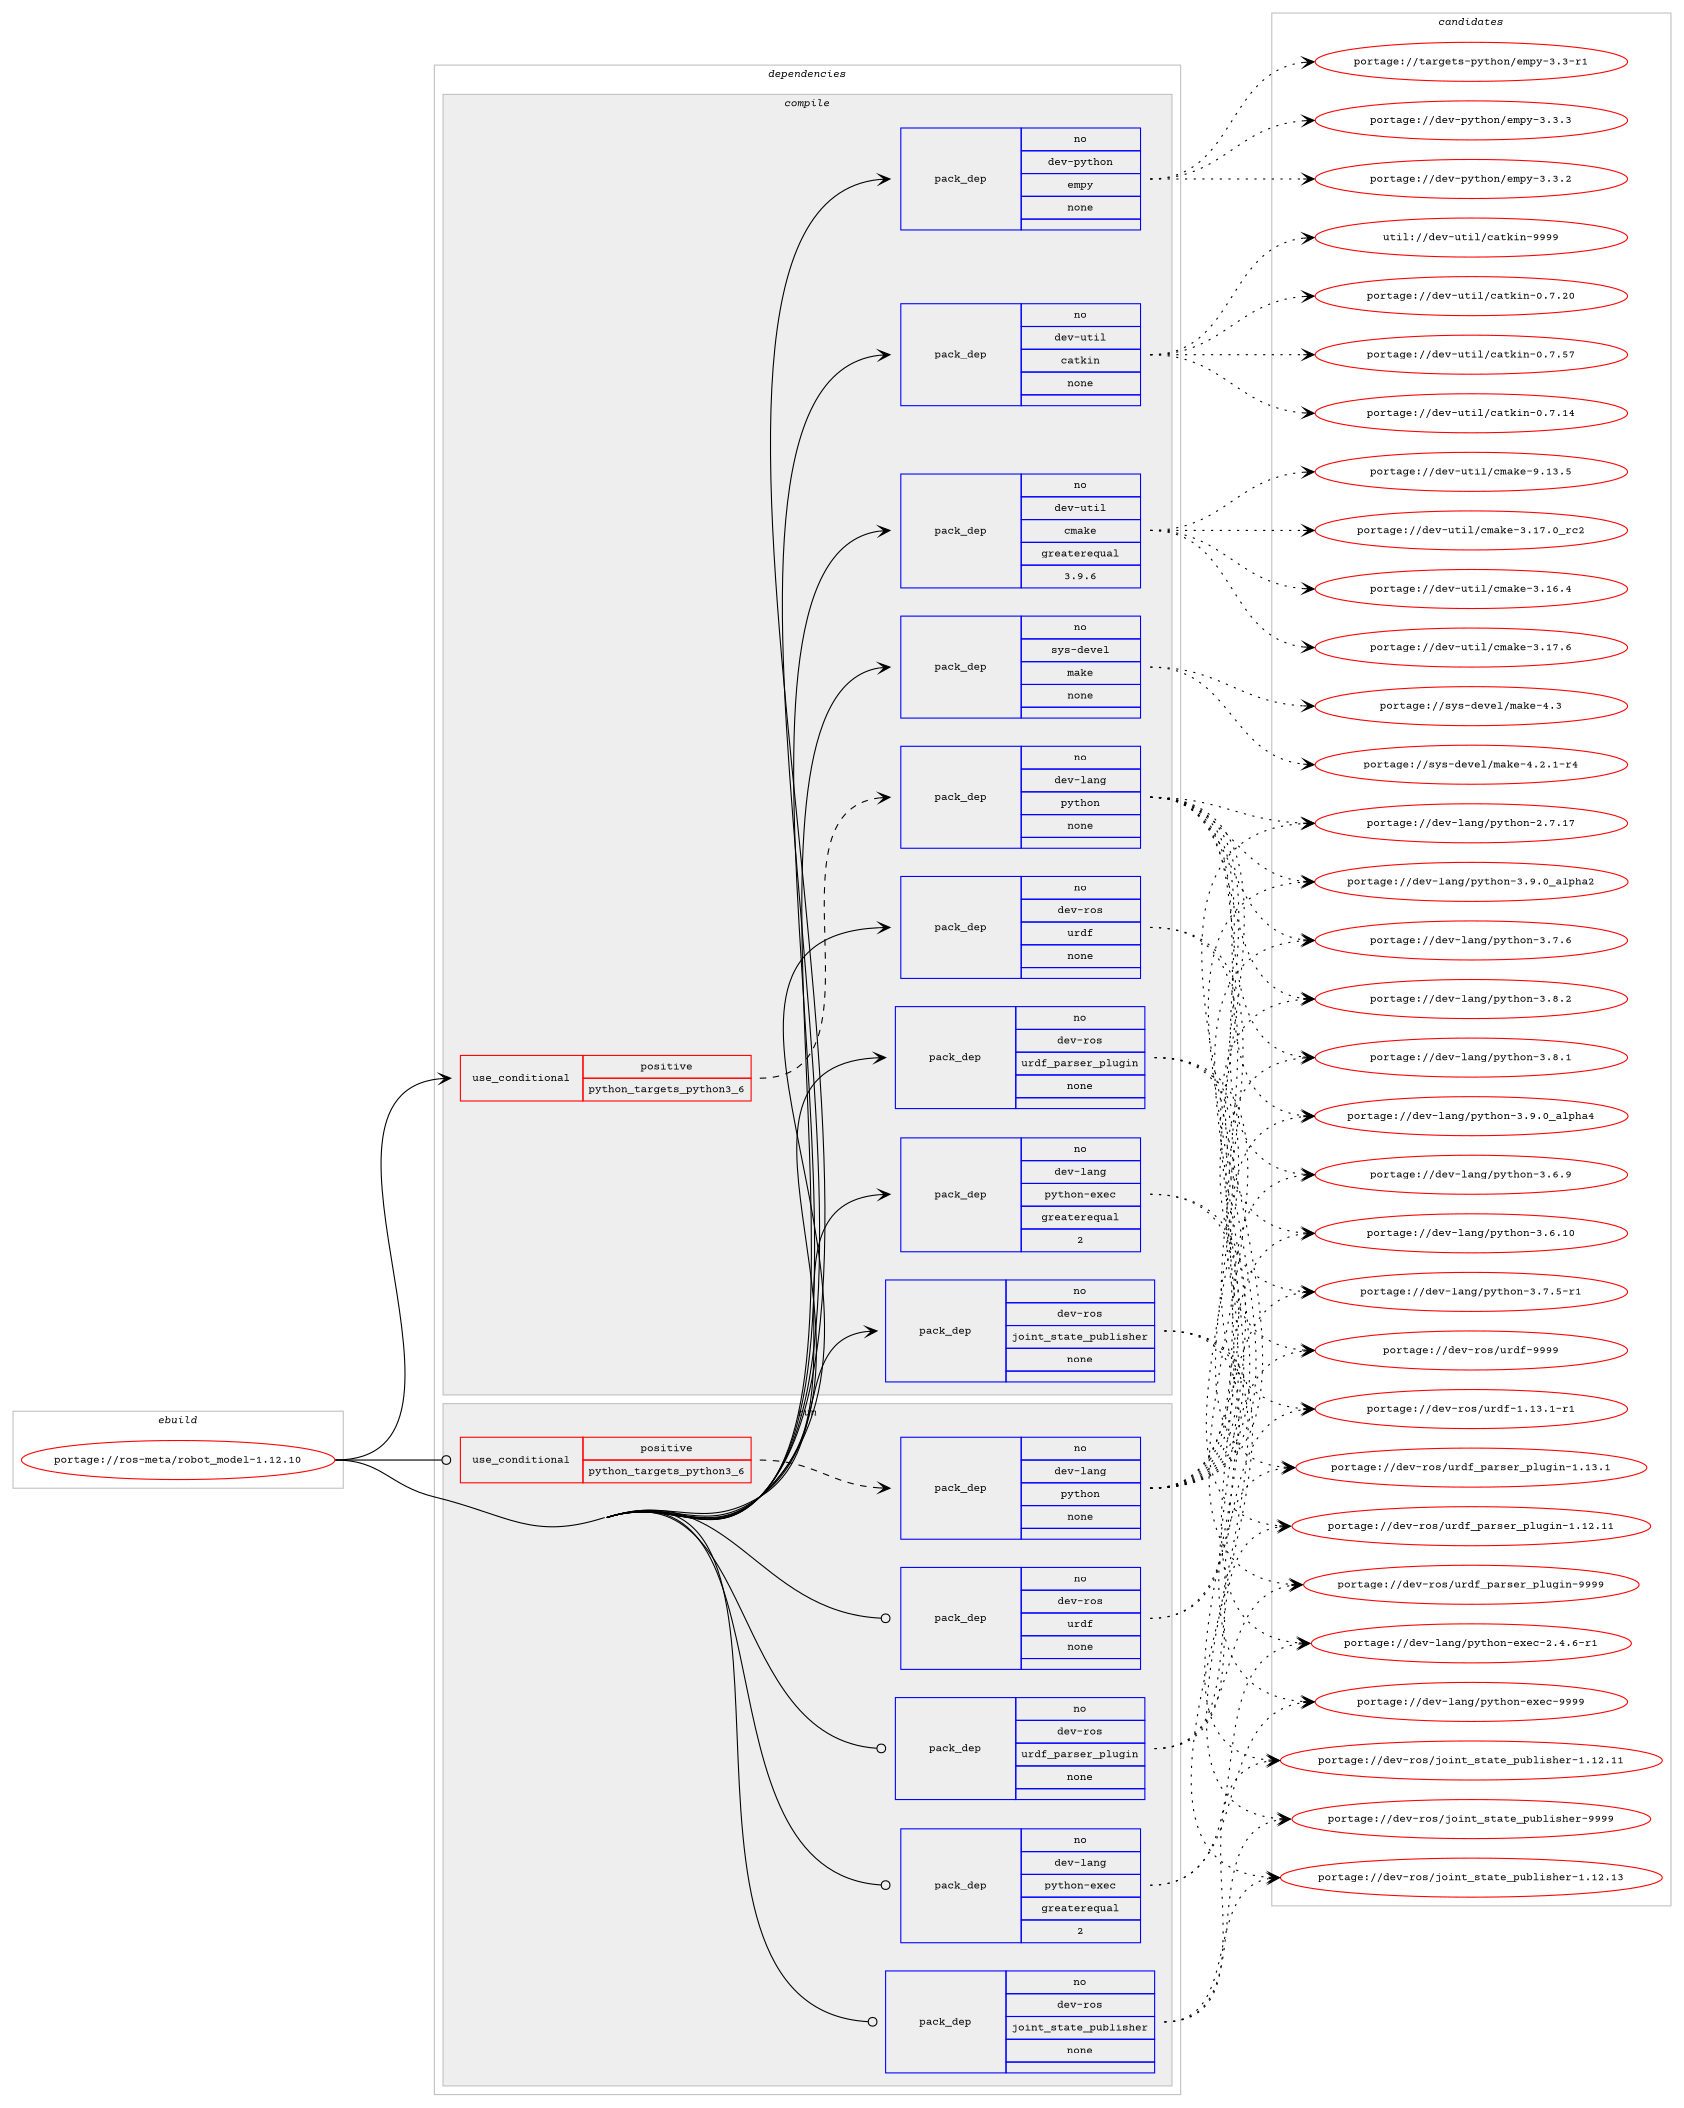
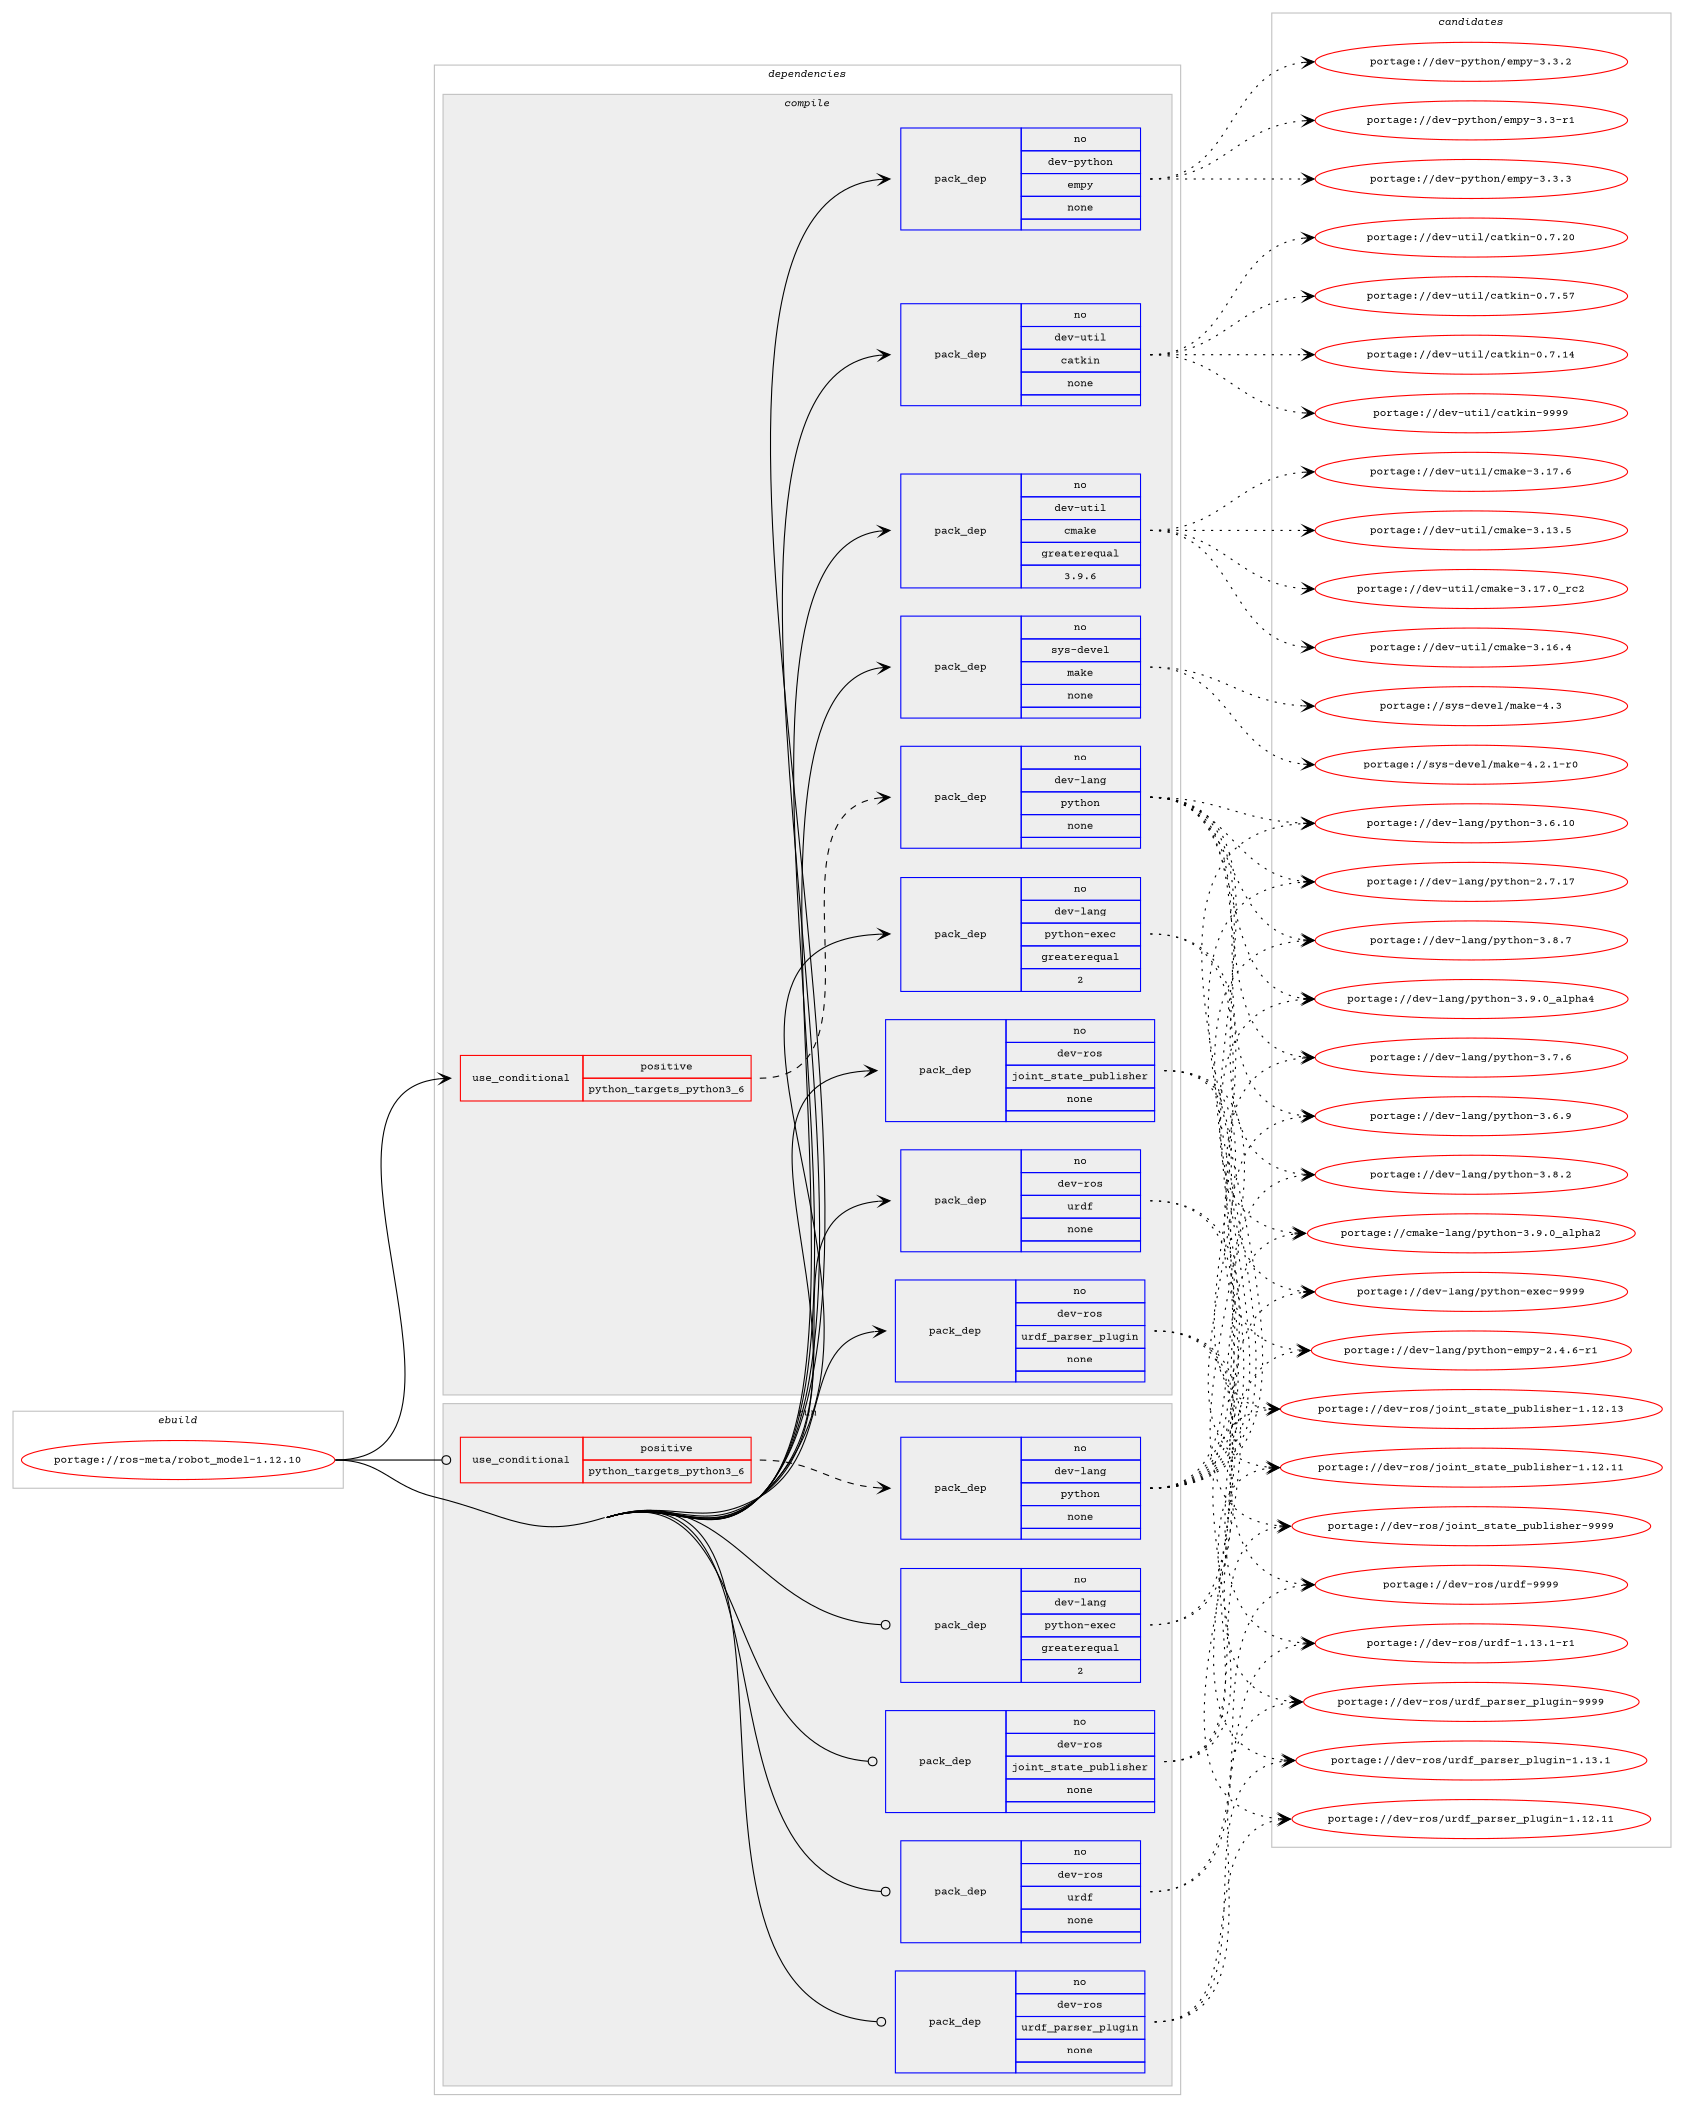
node "portage://targets-python/empy-3.3-r1": label "portage://targets-python/empy-3.3-r1" -> "portage://dev-python/empy-3.3-r1"
node "util://dev-util/catkin-9999": label "util://dev-util/catkin-9999" -> "portage://dev-util/catkin-9999"
node "portage://dev-util/cmake-9.13.5": label "portage://dev-util/cmake-9.13.5" -> "portage://dev-util/cmake-3.13.5"
node "portage://sys-devel/make-4.2.1-r4": label "portage://sys-devel/make-4.2.1-r4" -> "portage://sys-devel/make-4.2.1-r0"
node "portage://dev-lang/python-3.9.0_alpha2": label "portage://dev-lang/python-3.9.0_alpha2" -> "portage://cmake-lang/python-3.9.0_alpha2"
node "portage://dev-lang/python-3.8.1": label "portage://dev-lang/python-3.8.1" -> "portage://dev-lang/python-3.8.7"
node "portage://dev-lang/python-3.7.5-r1": removed
node "portage://dev-lang/python-exec-2.4.6-r1": label "portage://dev-lang/python-exec-2.4.6-r1" -> "portage://dev-lang/python-empy-2.4.6-r1"
